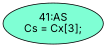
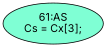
node "41:AS Cs = Cx[3];": label "41:AS Cs = Cx[3];" -> "61:AS Cs = Cx[3];"
